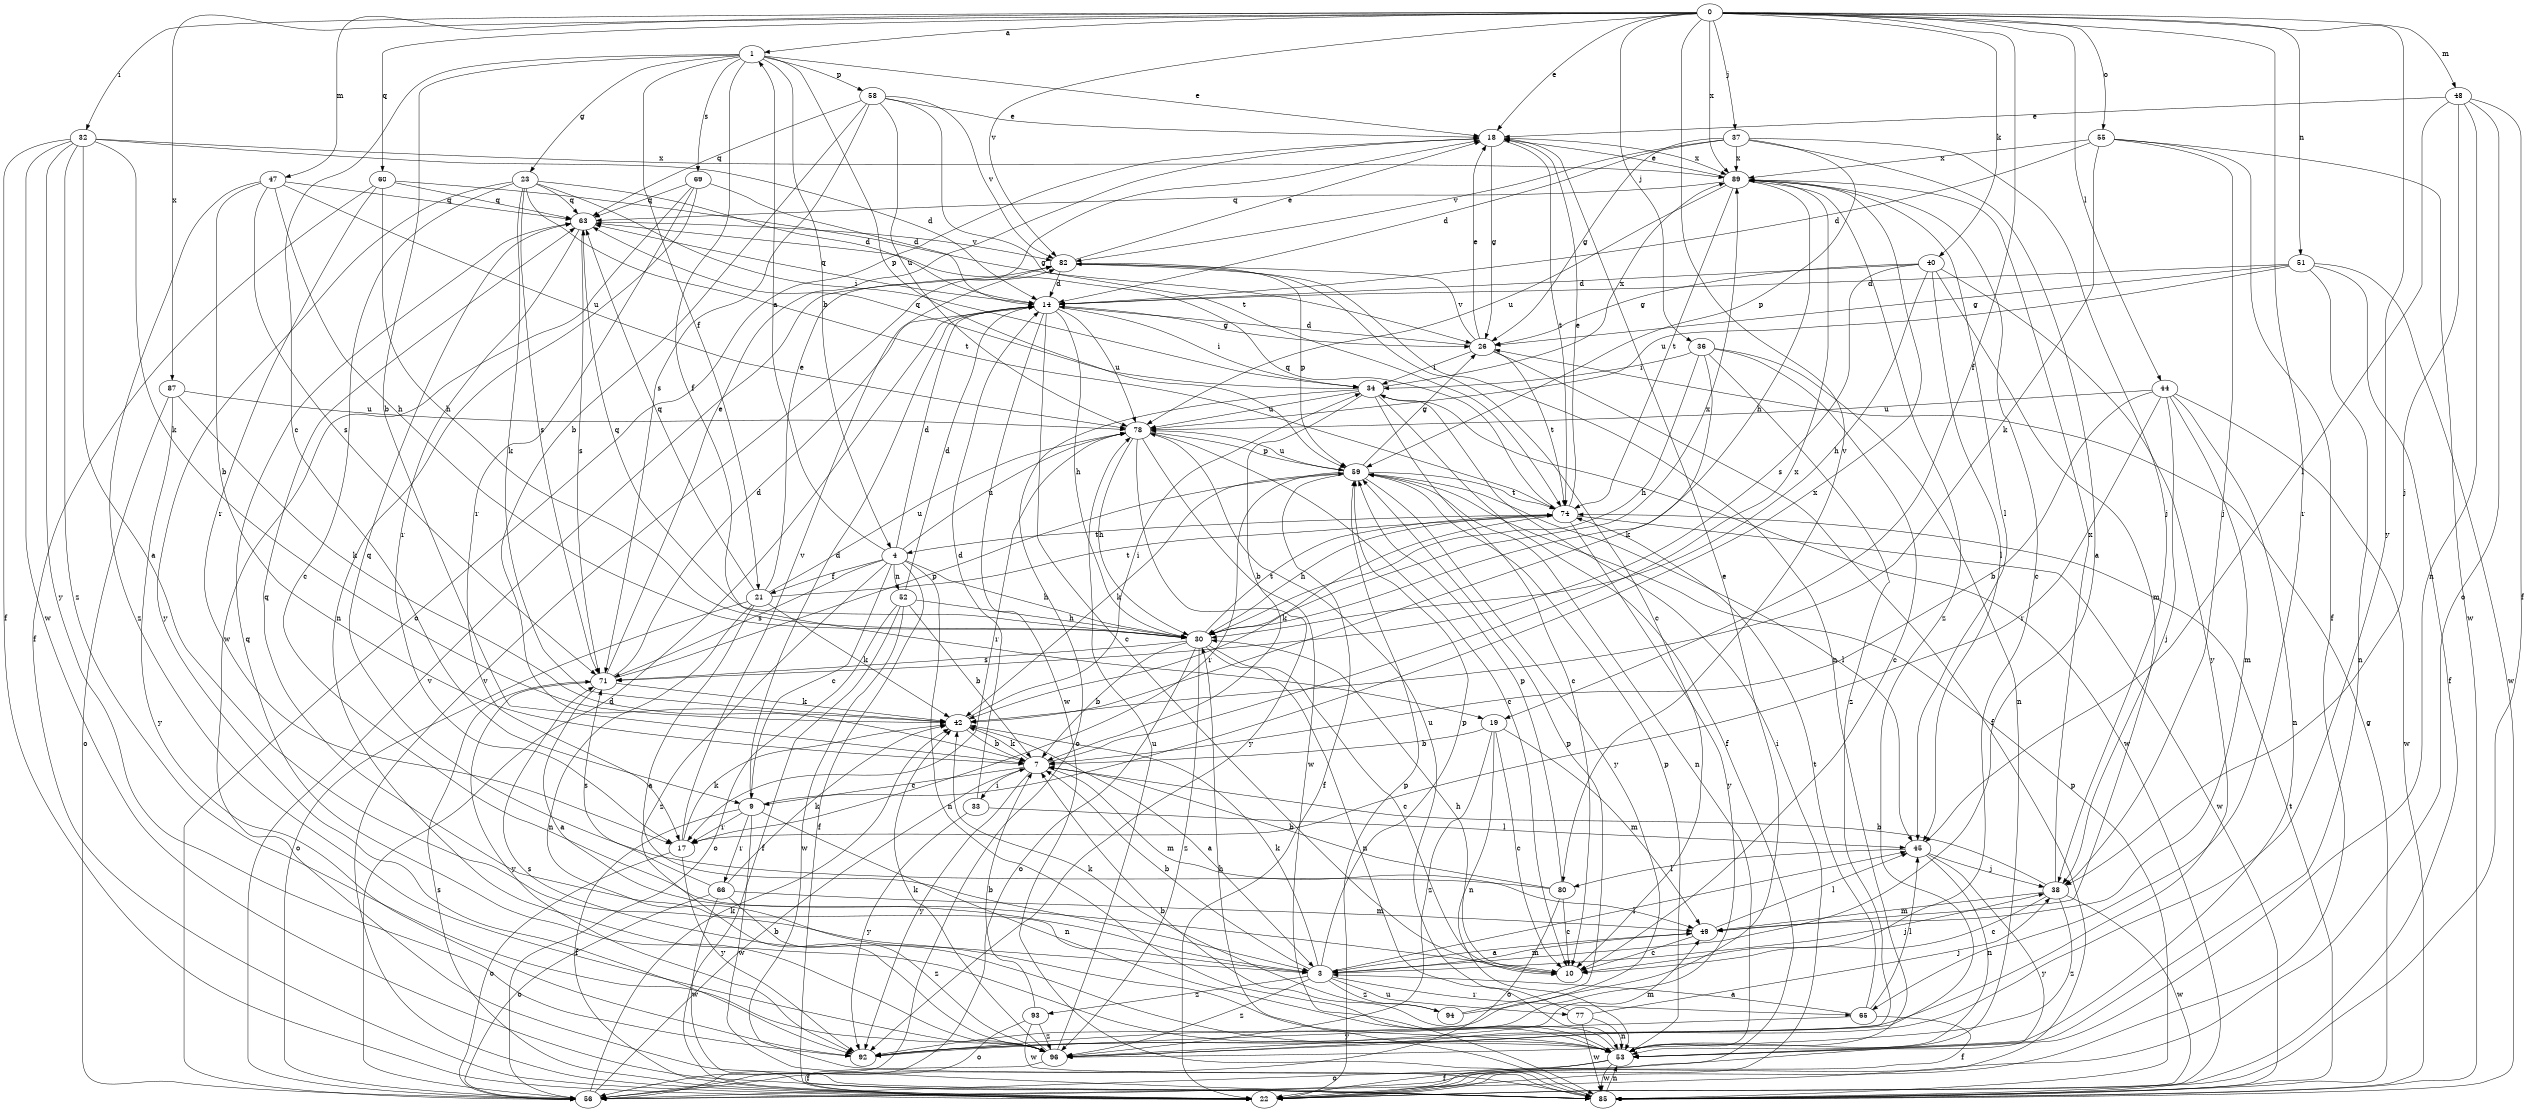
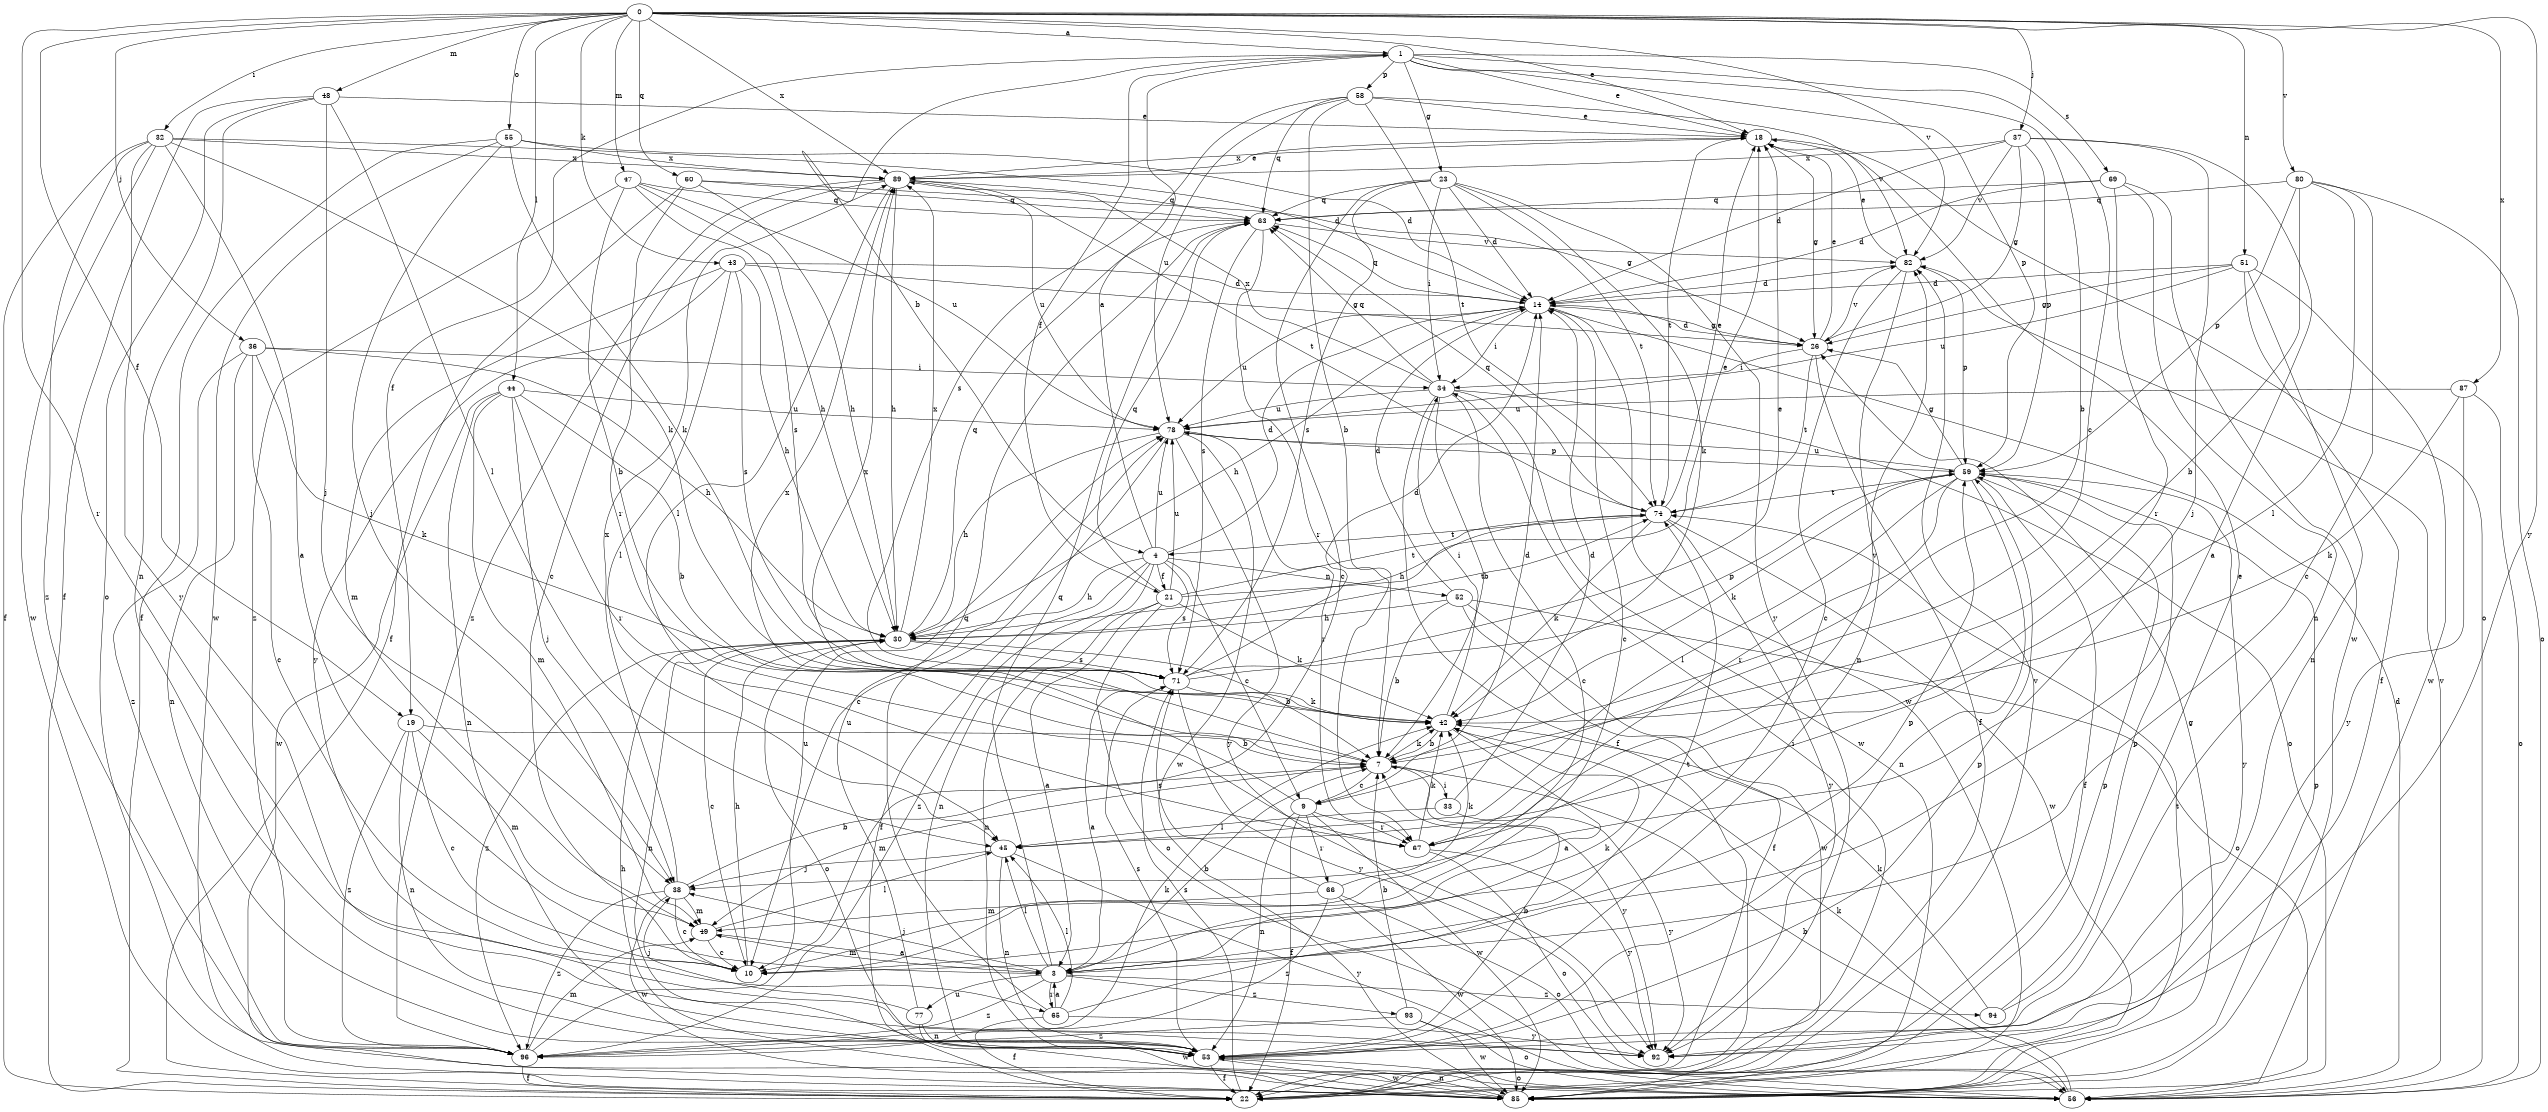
node "40": label "40" -> "43"
edge "96" -> "63": now "65" -> "63"
node "17": label "17" -> "67"
edge "45" -> "80": reversed
